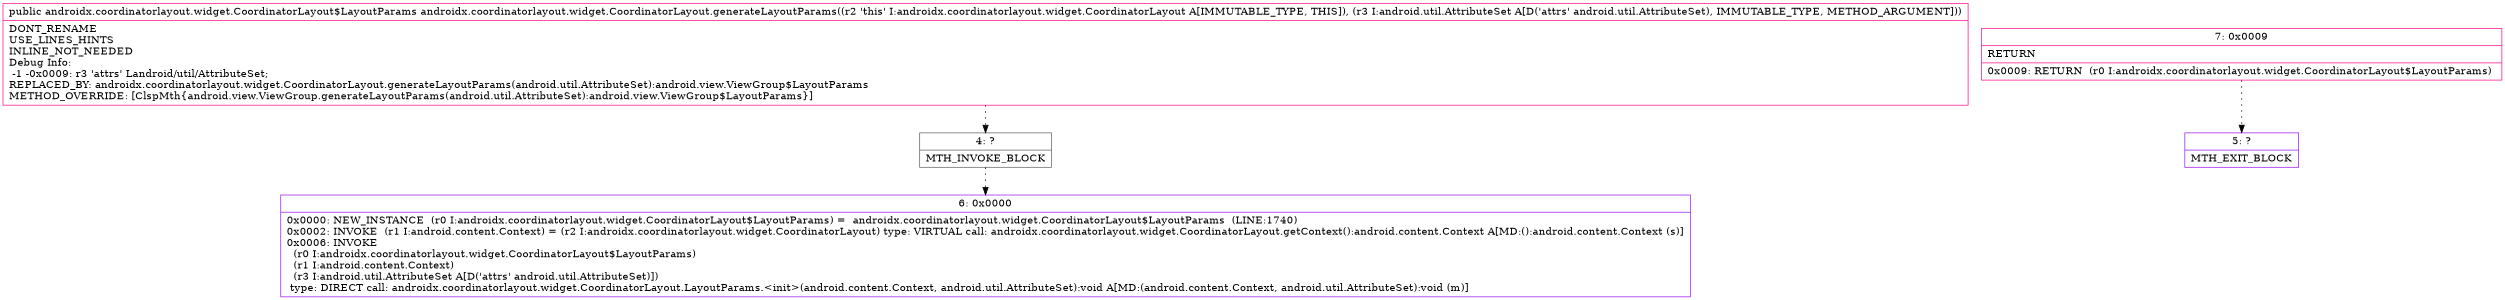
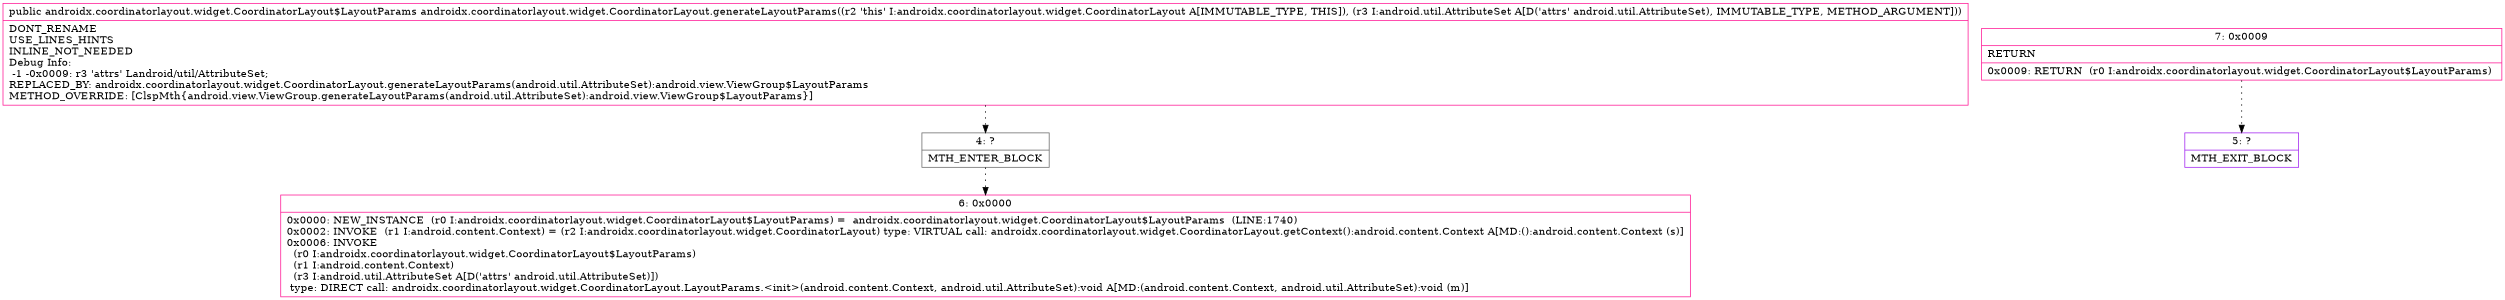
node "4: ?": text "MTH_INVOKE_BLOCK" -> "MTH_ENTER_BLOCK"
node "6: 0x0000": color purple -> deeppink
